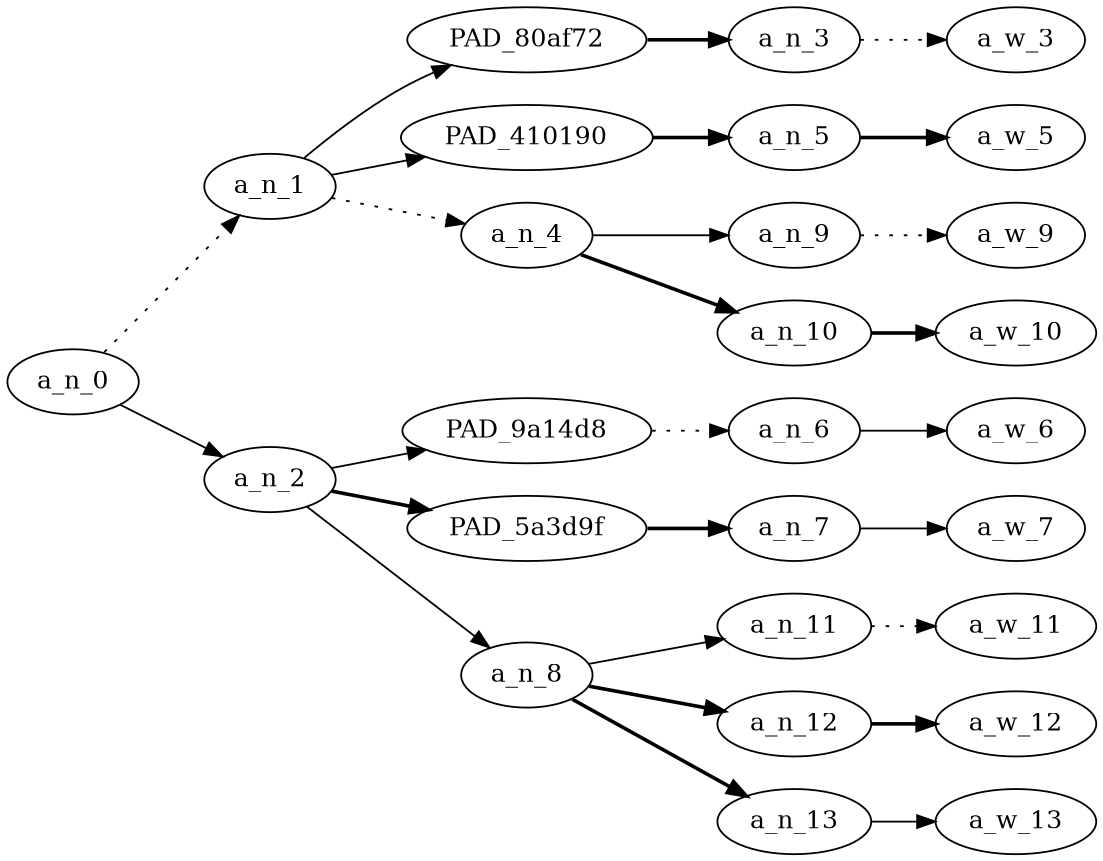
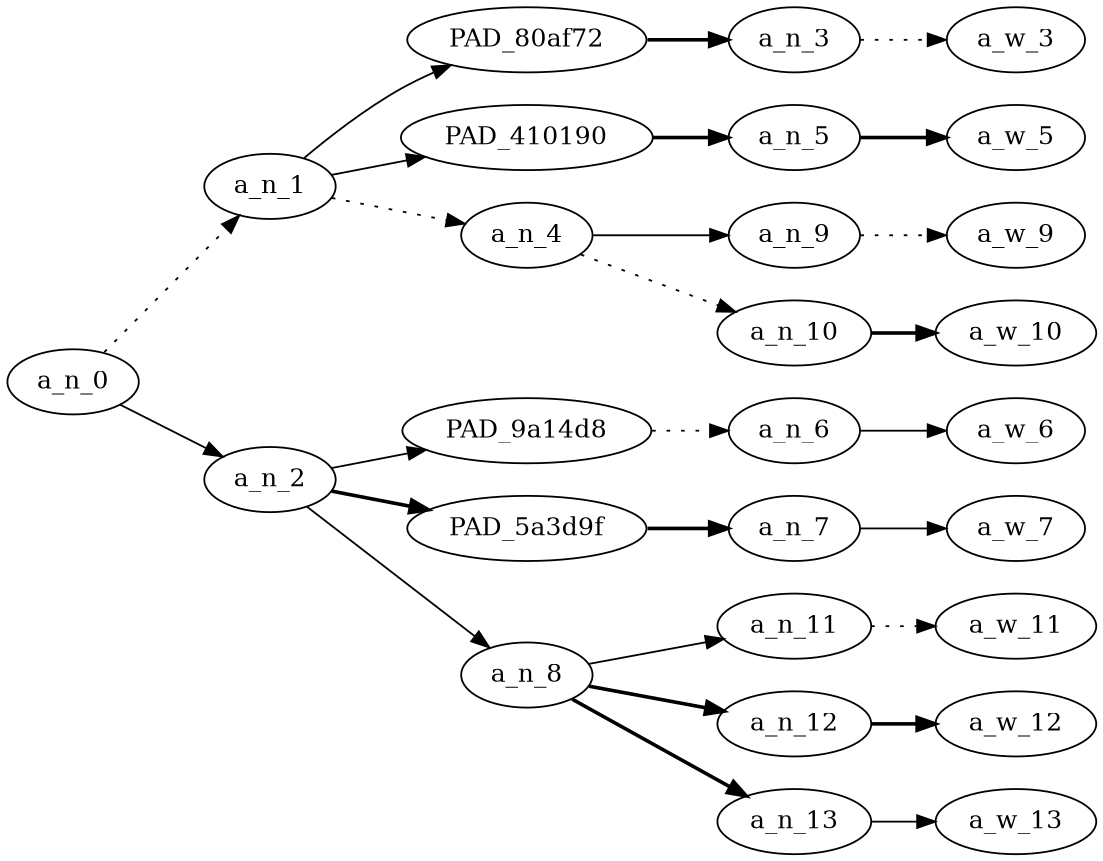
edge "a_n_4" -> "a_n_10": style bold -> dotted
